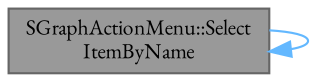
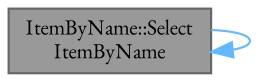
node "SGraphActionMenu::Select ItemByName": label "SGraphActionMenu::Select ItemByName" -> "ItemByName::Select ItemByName"
